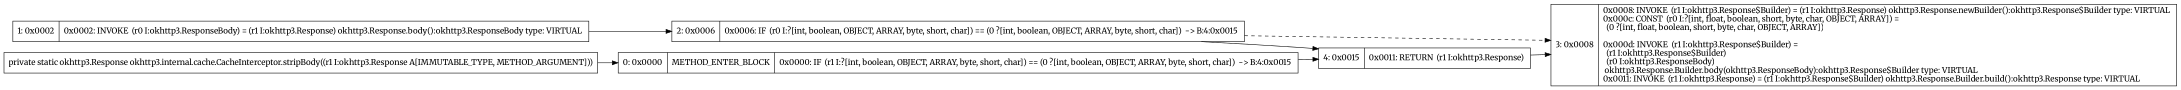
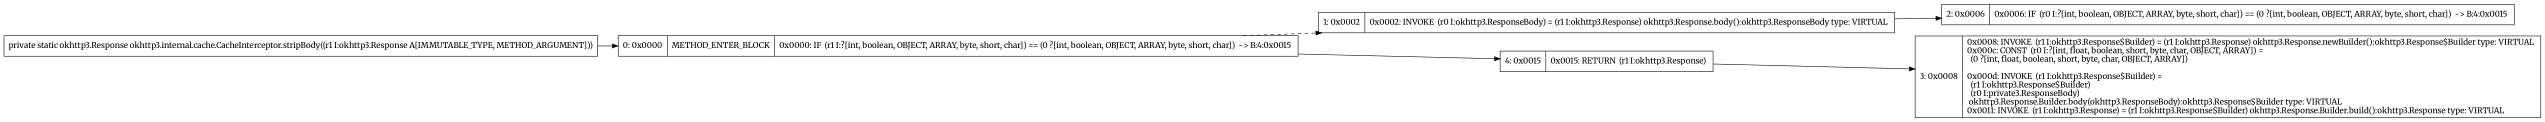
edge "0: 0x0000" -> "1: 0x0002": added
edge "2: 0x0006" -> "3: 0x0008": removed
edge "2: 0x0006" -> "4: 0x0015": removed
node "4: 0x0015": text "0x0011: RETURN  (r1 I:okhttp3.Response)" -> "0x0015: RETURN  (r1 I:okhttp3.Response)"
node "3: 0x0008": text "(r0 I:okhttp3.ResponseBody)" -> "(r0 I:private3.ResponseBody)"
